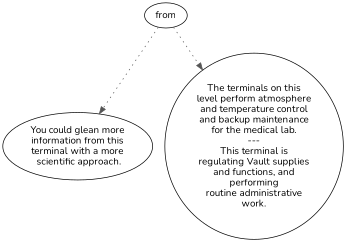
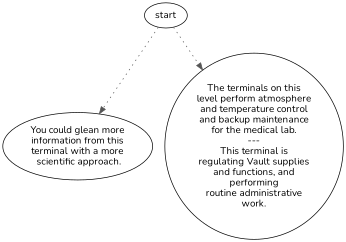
node "from": label "from" -> "start"
